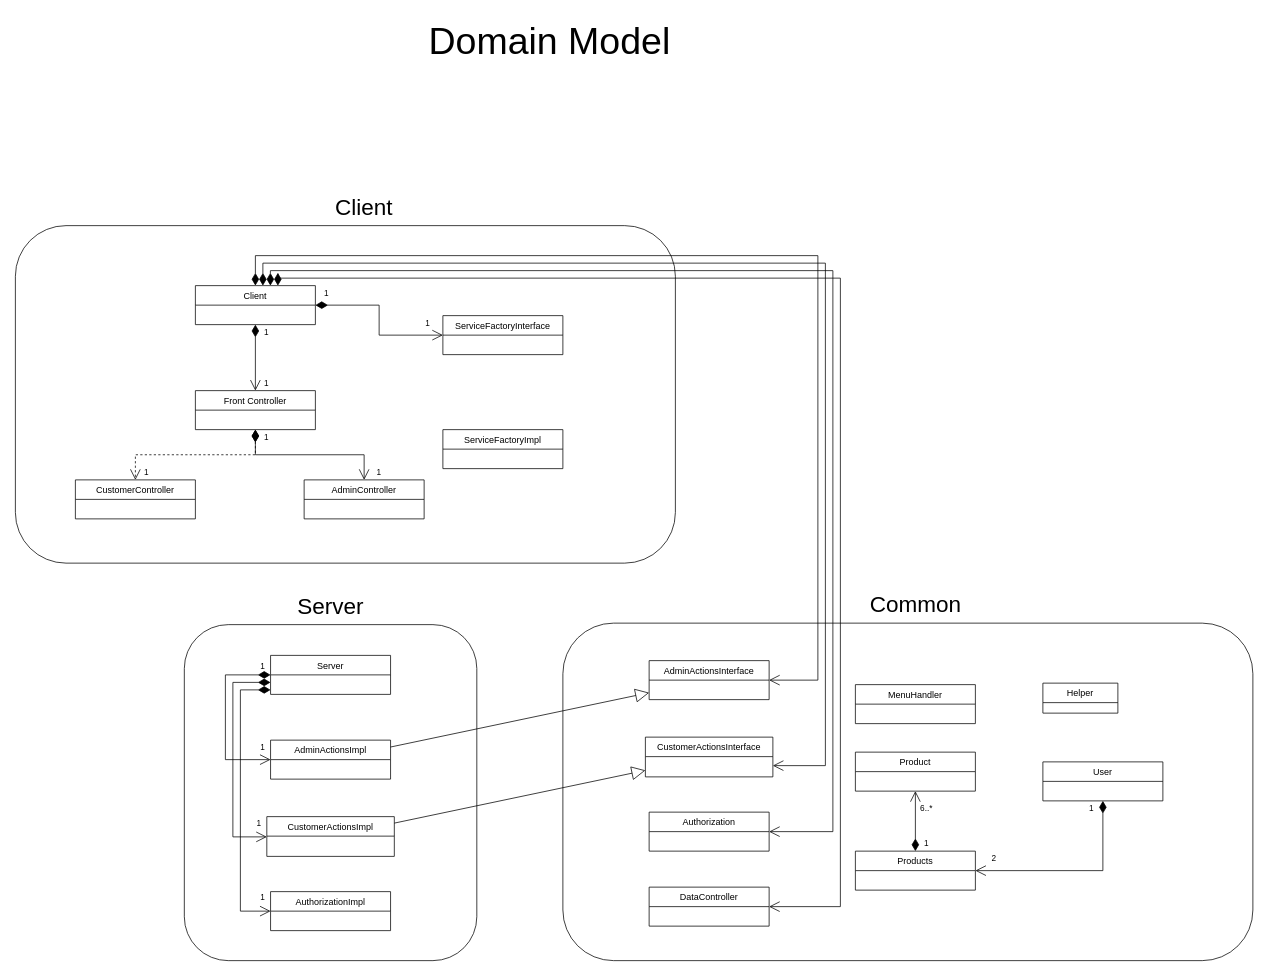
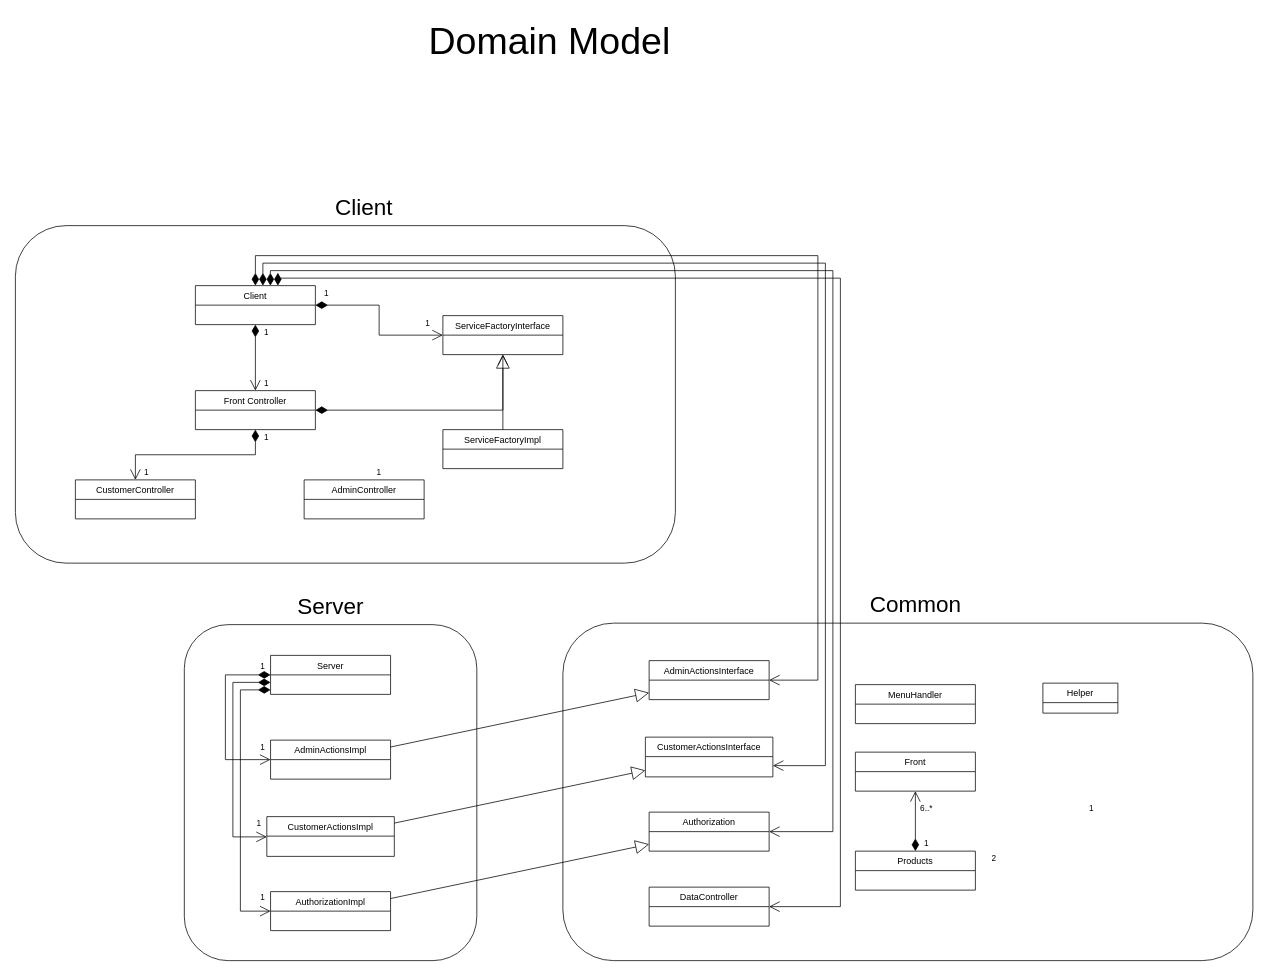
edge "ServiceFactoryImpl" -> "ServiceFactoryInterface": added
edge "Front Controller" -- "CustomerController": style dashed -> solid
edge "Front Controller" -- "AdminController": now "Front Controller" -- "ServiceFactoryInterface"
node "Product": label "Product" -> "Front"
node "User": removed
edge "User" -- "Products": removed
edge "AuthorizationImpl" -> "Authorization": added
